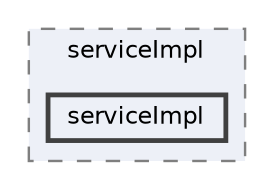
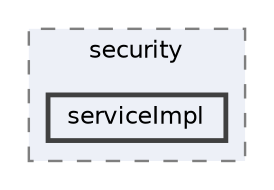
cluster "serviceImpl": label "serviceImpl" -> "security"
